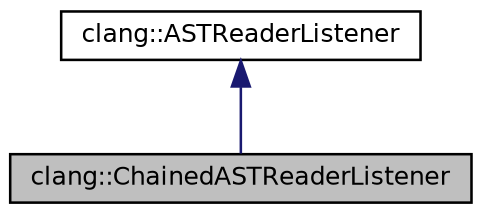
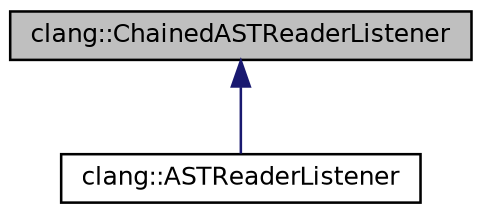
edge "clang::ChainedASTReaderListener" -> "clang::ASTReaderListener": reversed
